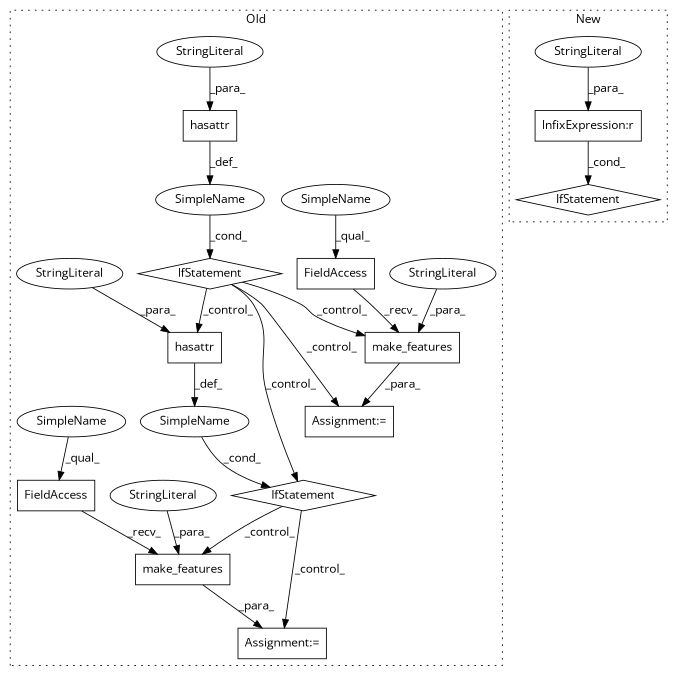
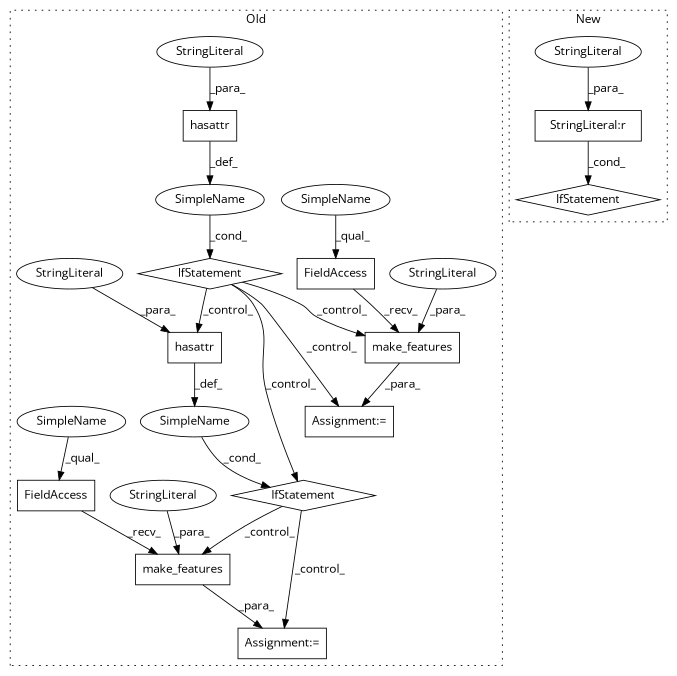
node "InfixExpression:r": label "InfixExpression:r" -> "StringLiteral:r"
